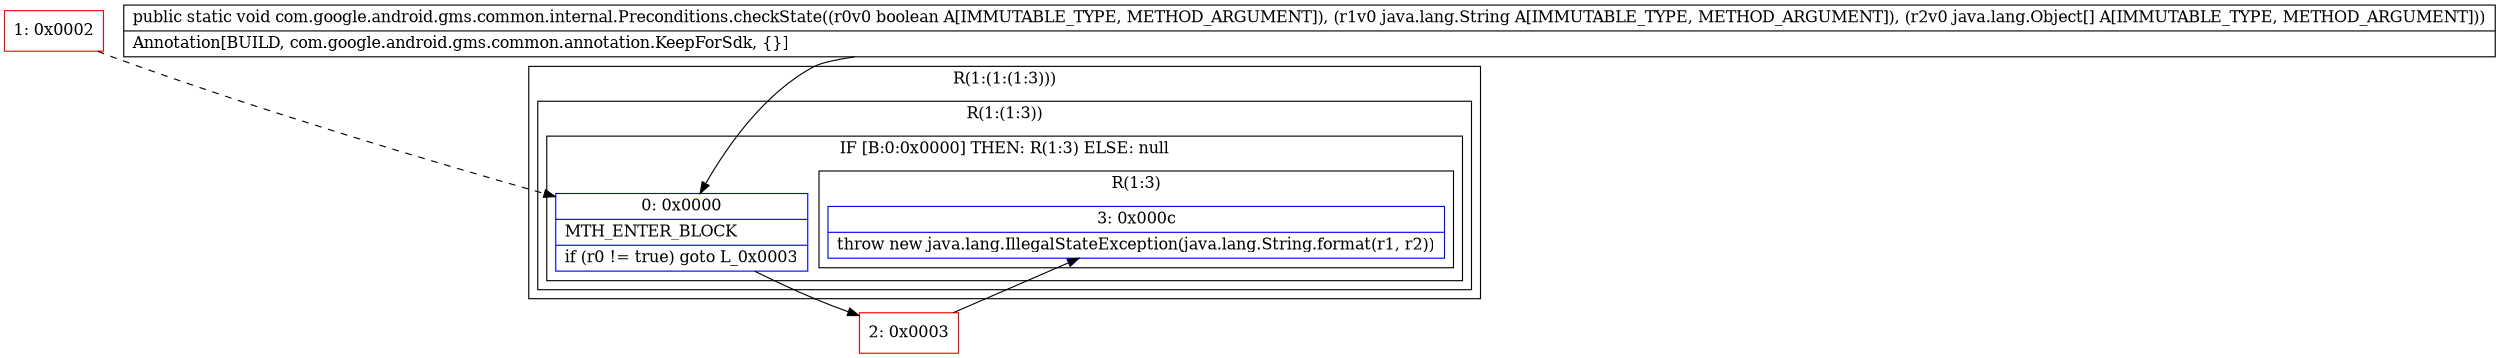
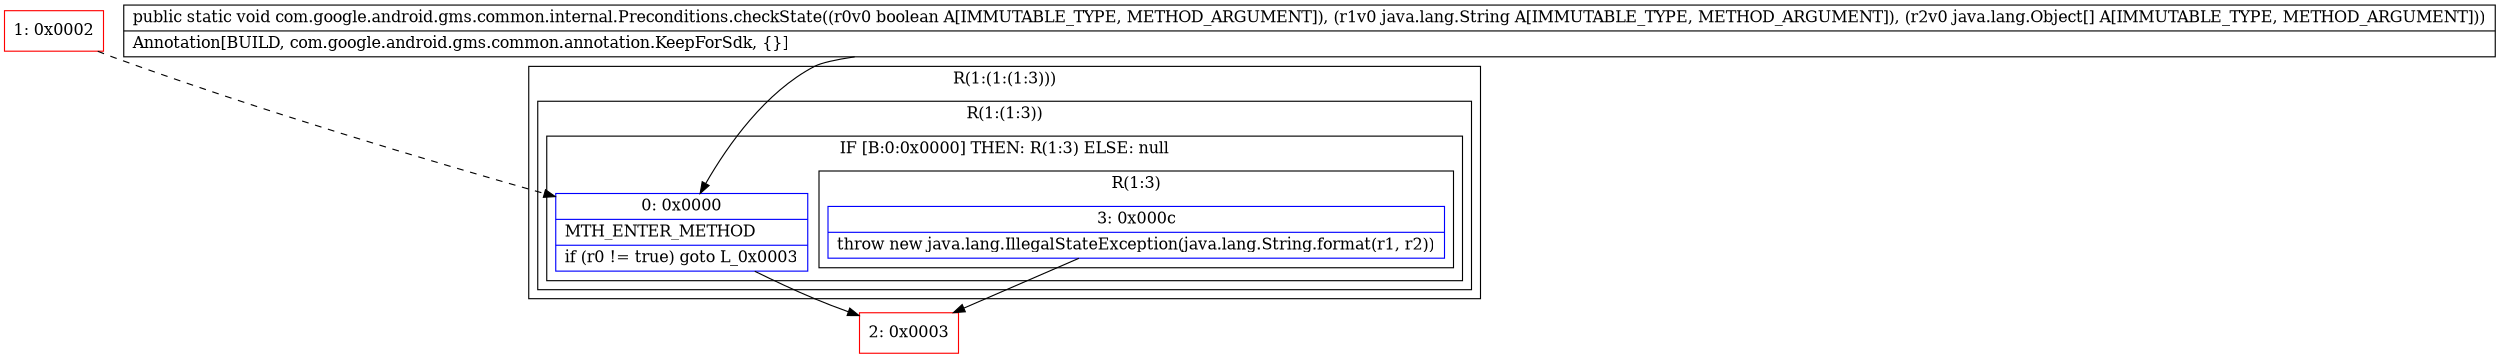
node "0: 0x0000": text "MTH_ENTER_BLOCK" -> "MTH_ENTER_METHOD"
edge "2: 0x0003" -> "3: 0x000c": reversed
